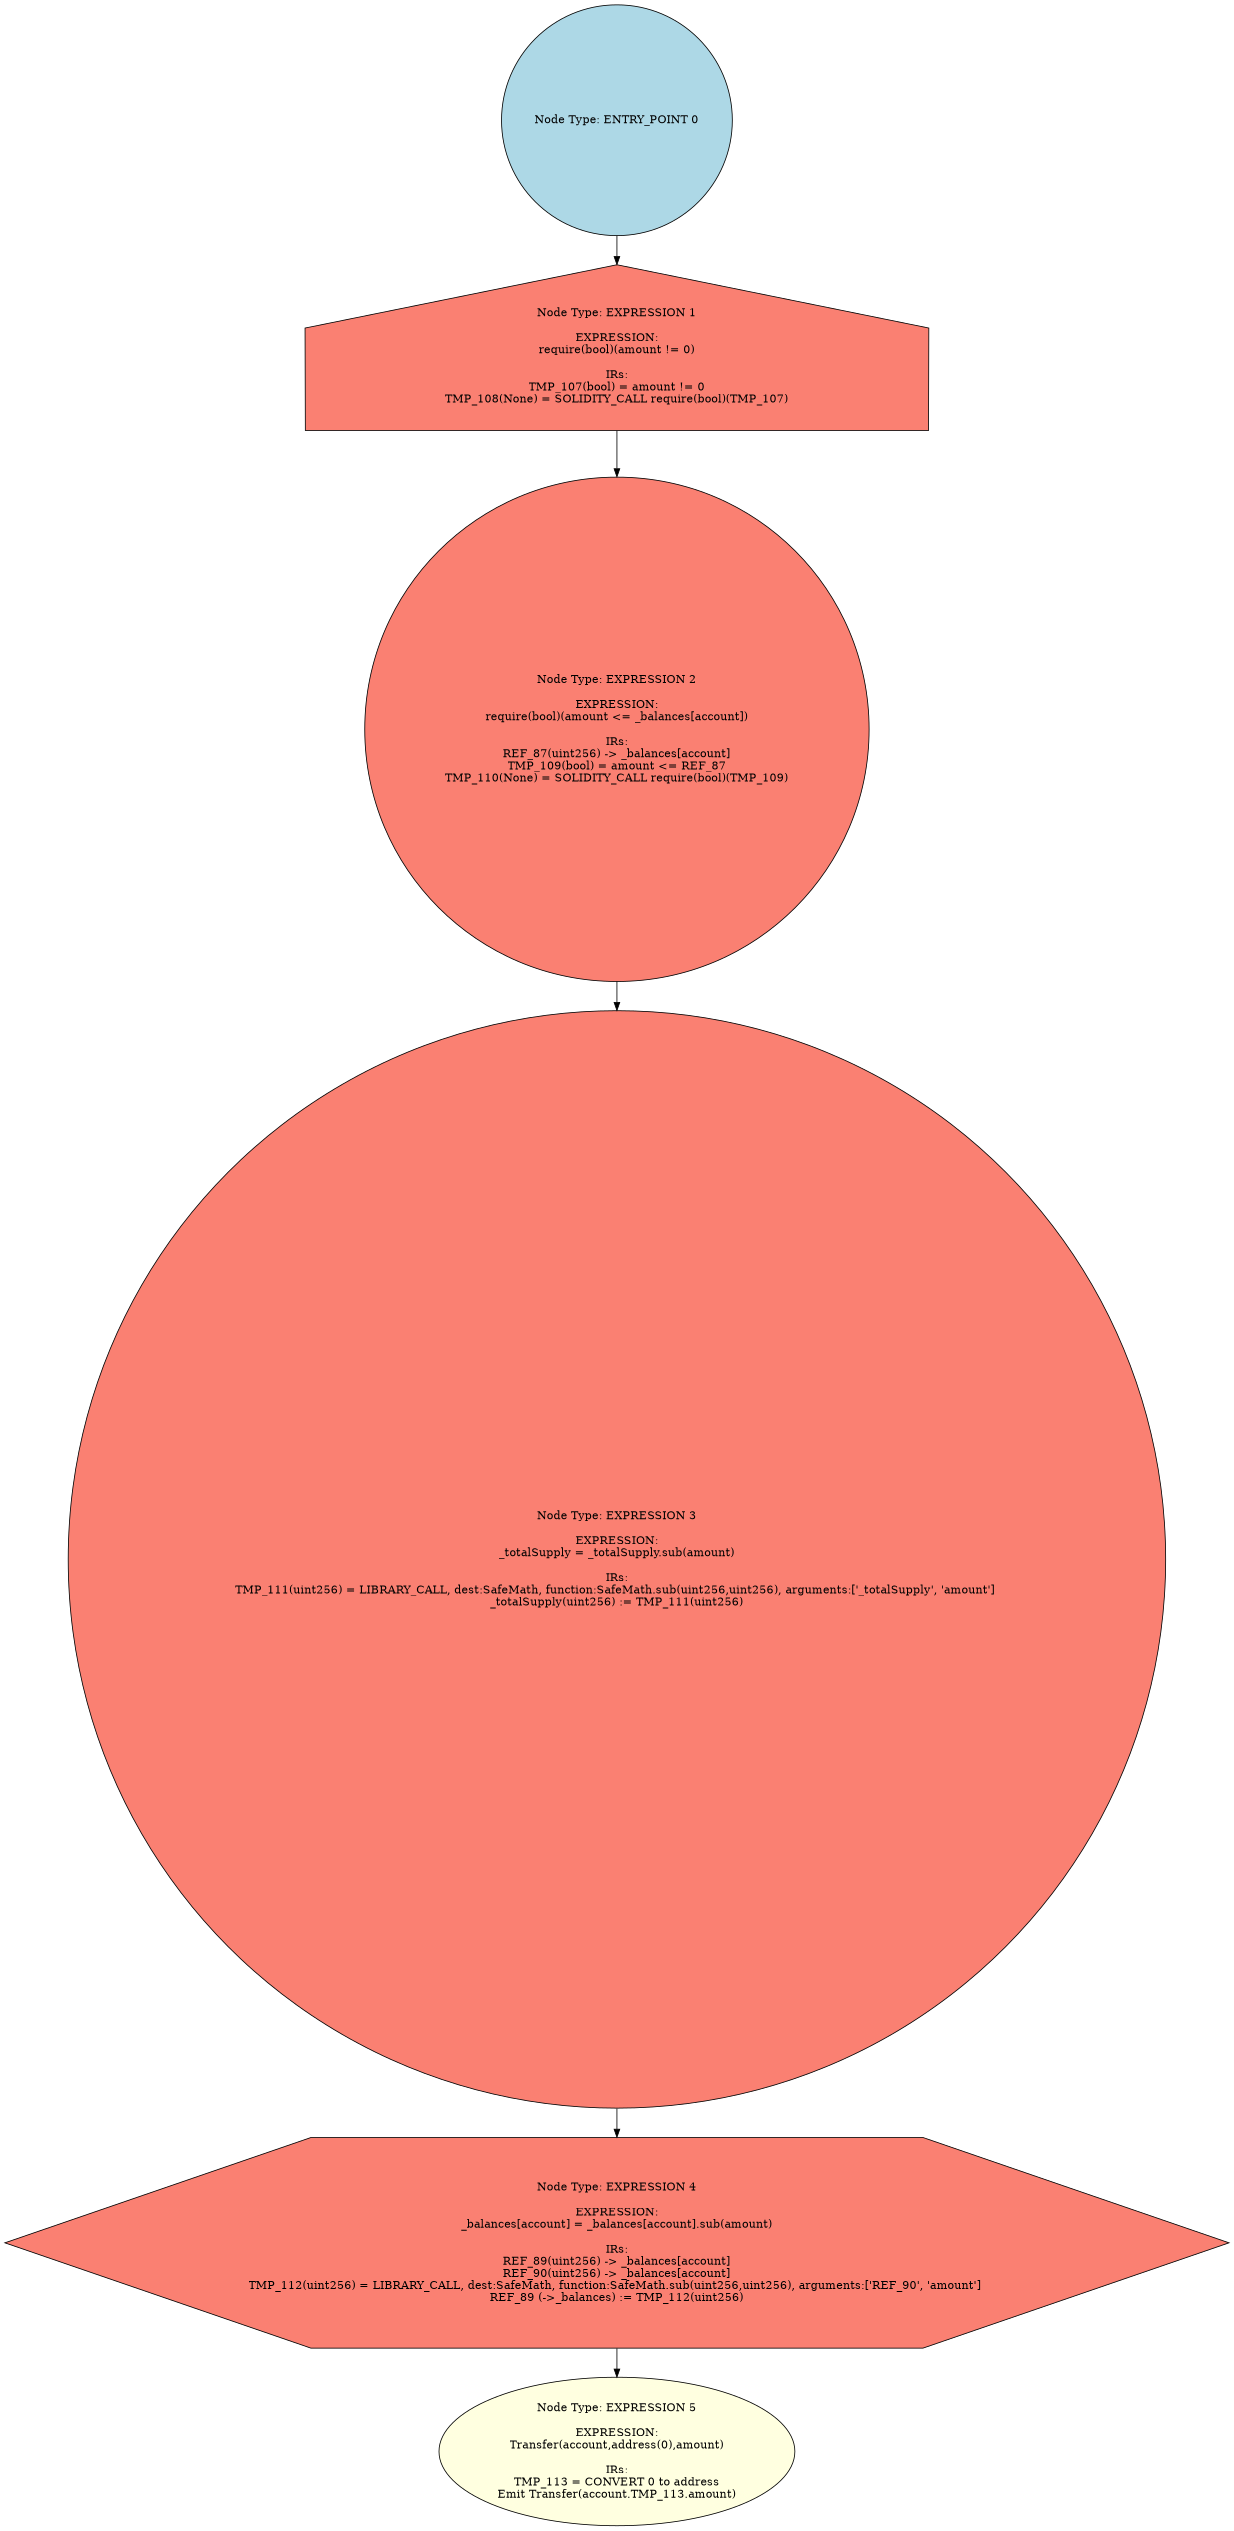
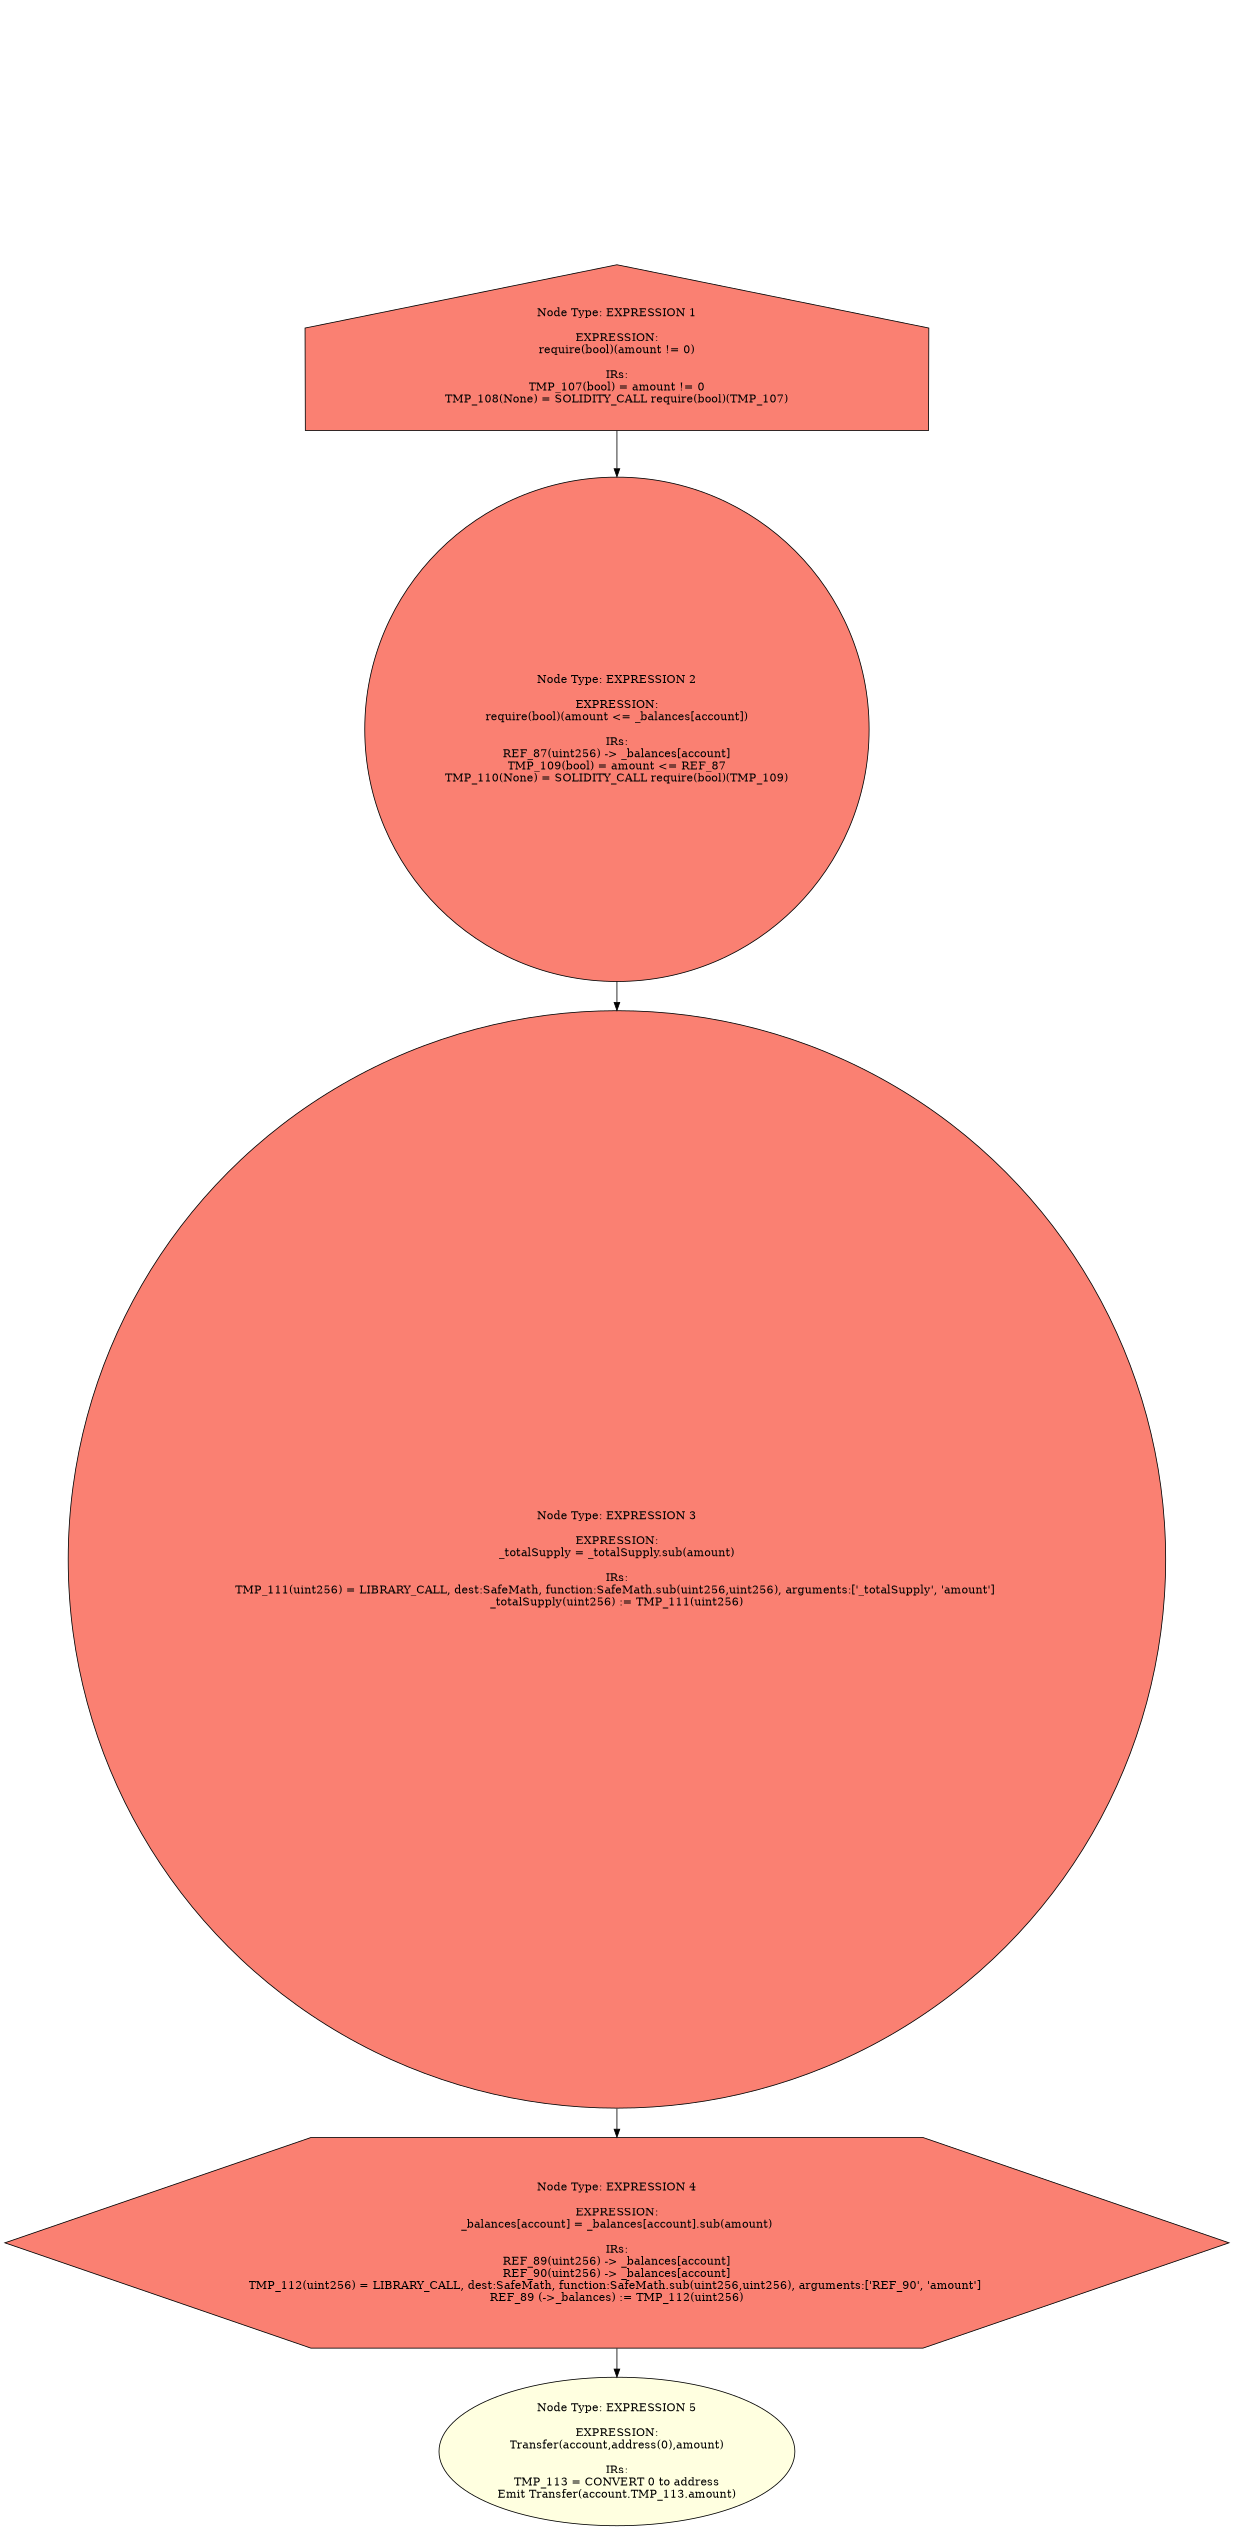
node "Node Type: ENTRY_POINT 0": removed
